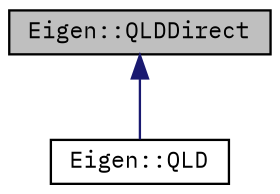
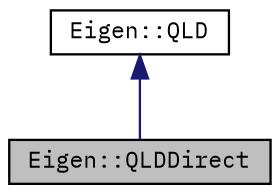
edge "Eigen::QLD" -> "Eigen::QLDDirect": reversed
